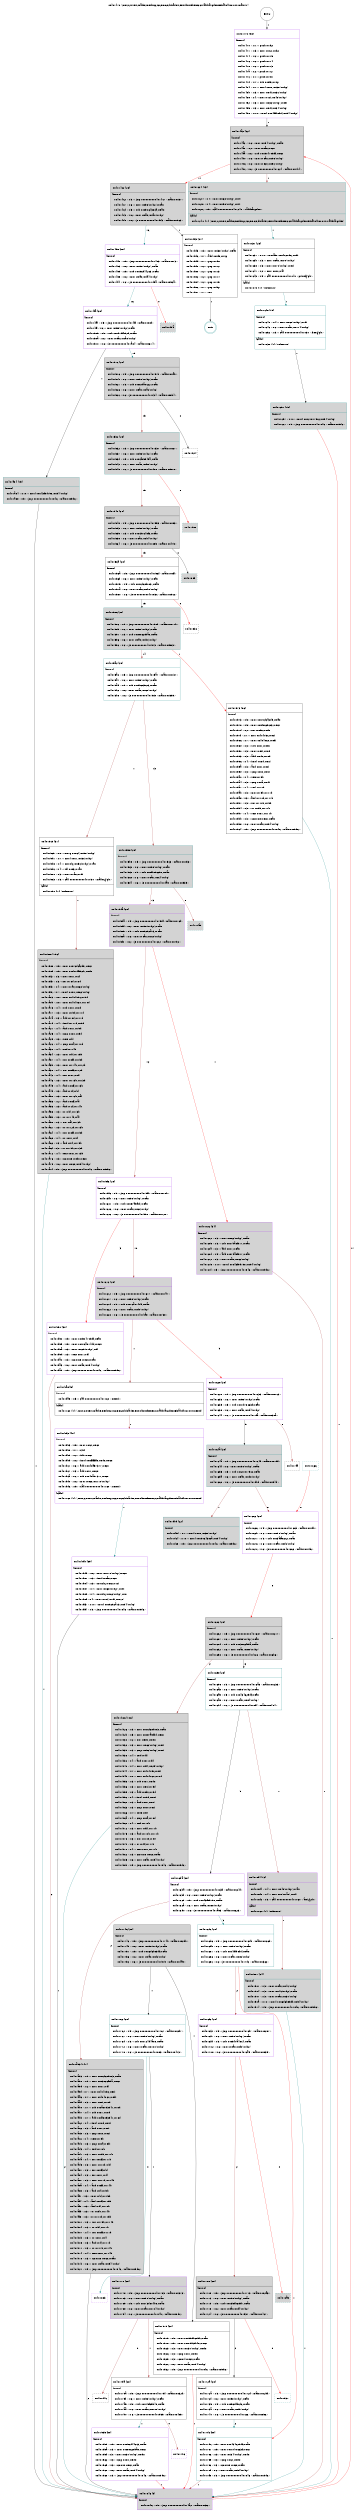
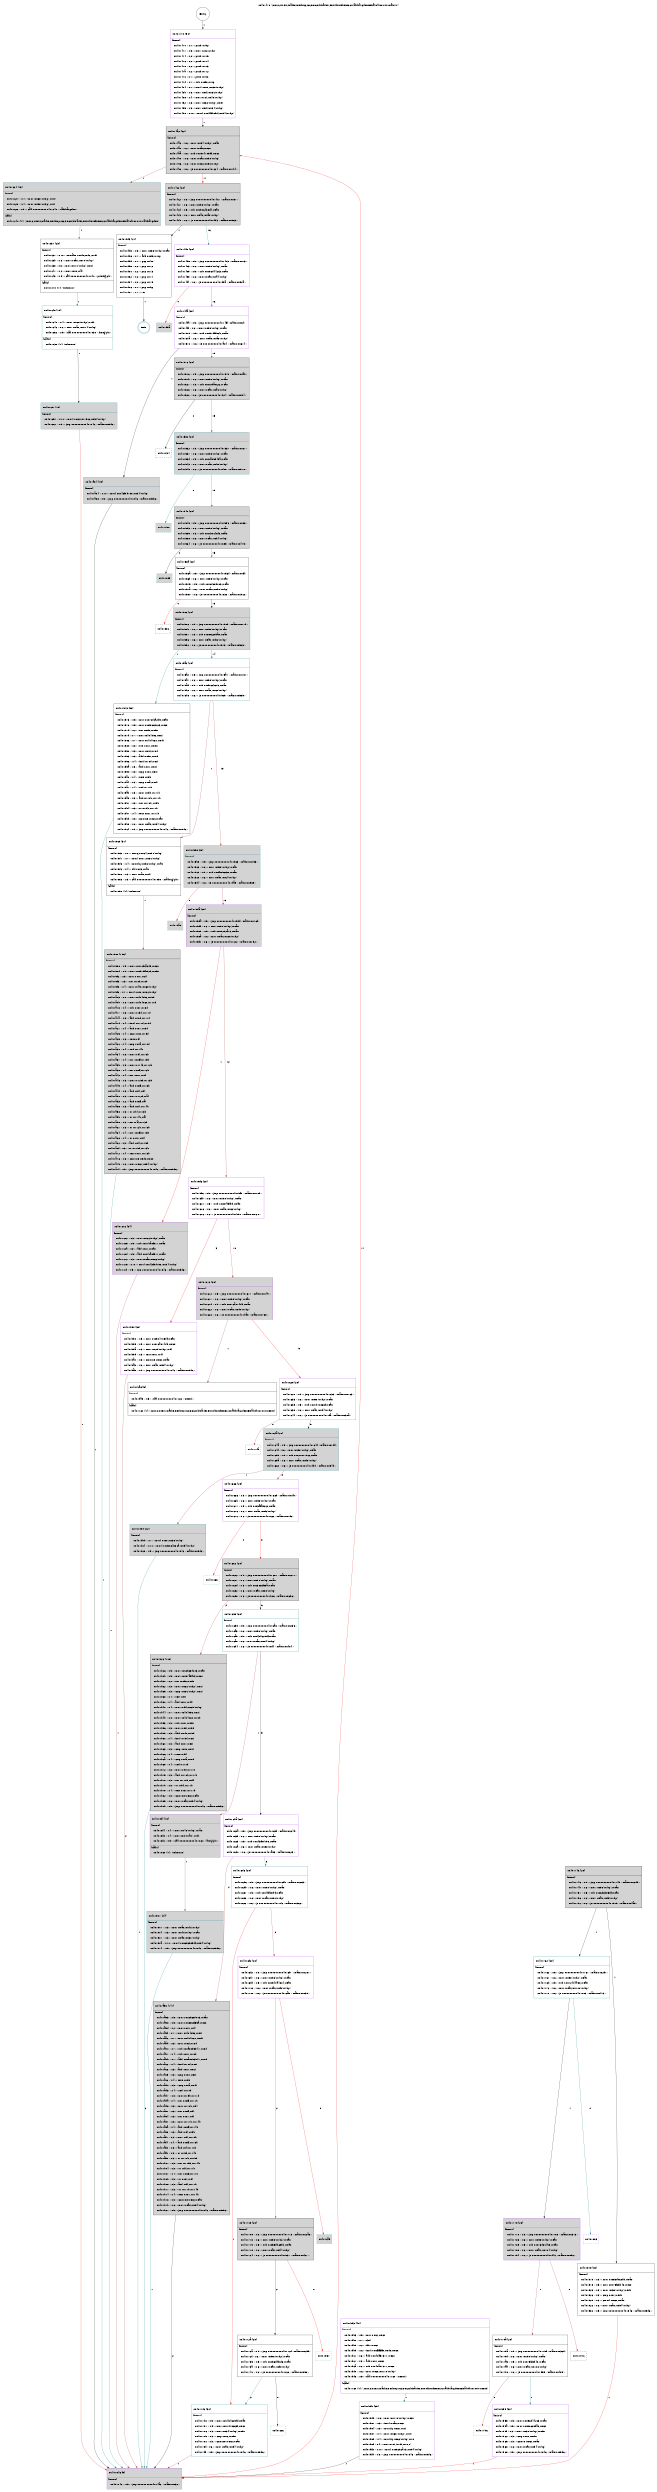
edge "0x401532 [28]" -> "0x401de8": color red -> teal
edge "0x401586 [28]" -> "0x401973 [86]": color red -> teal
edge "0x401bae [5]" -> "0x401bb3 [40]": removed, label "1"
edge "0x401c66" -> "0x401666 [28]": reversed
edge "0x401dbd [22]" -> "0x401e46 [5]": added, label "1"
node "0x401cc6": added
